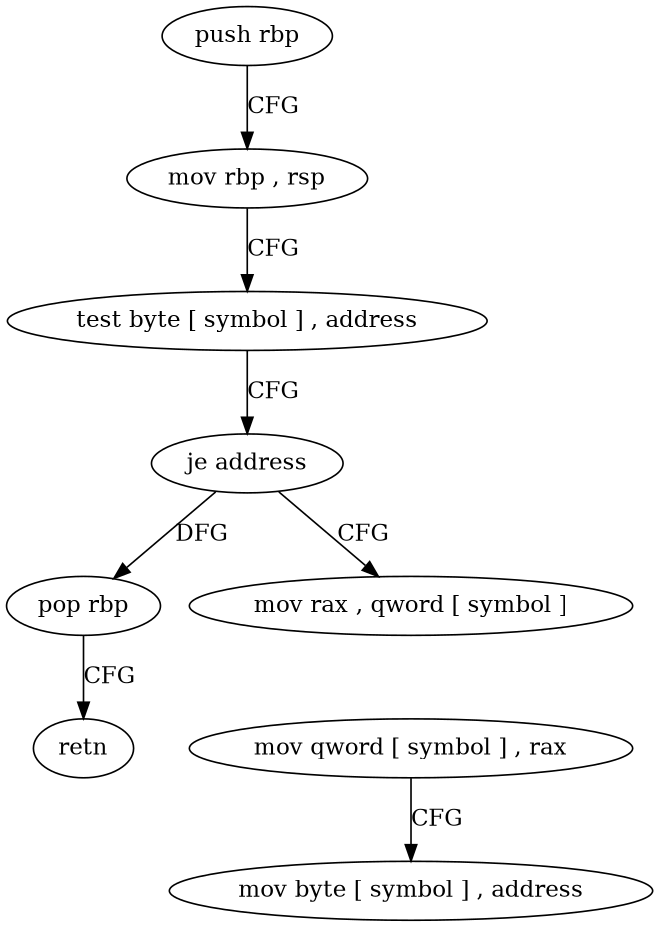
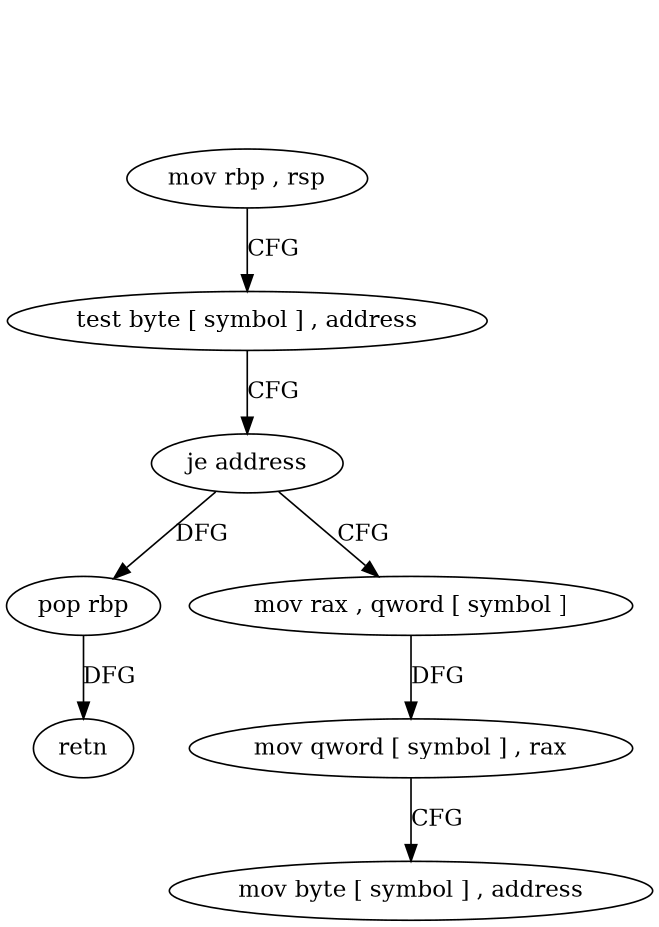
node "push rbp": removed
edge "mov rax , qword [ symbol ]" -> "mov qword [ symbol ] , rax": added, label "DFG"
edge "pop rbp" -> "retn": label "CFG" -> "DFG"
